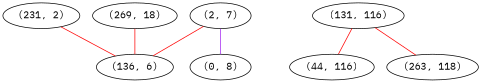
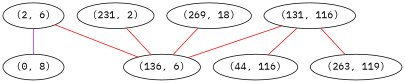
node "(2, 7)": label "(2, 7)" -> "(2, 6)"
edge "(131, 116)" -- "(136, 6)": added
node "(263, 118)": label "(263, 118)" -> "(263, 119)"
